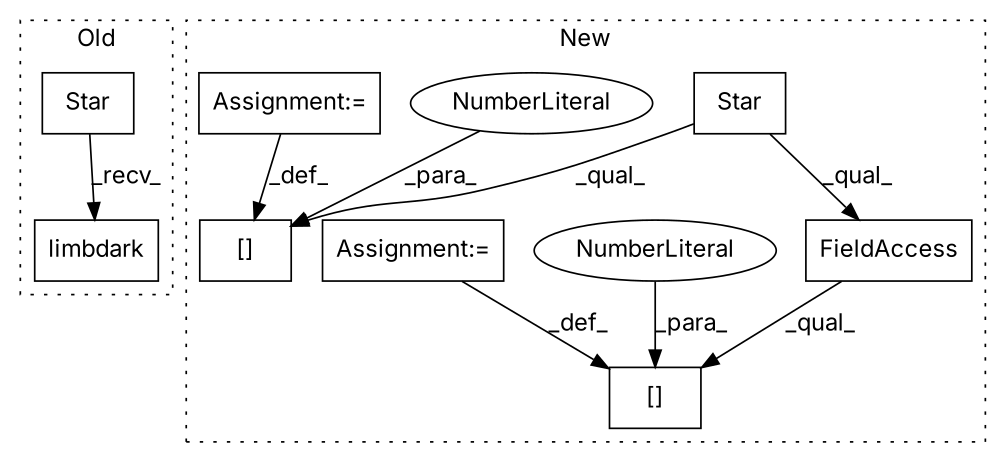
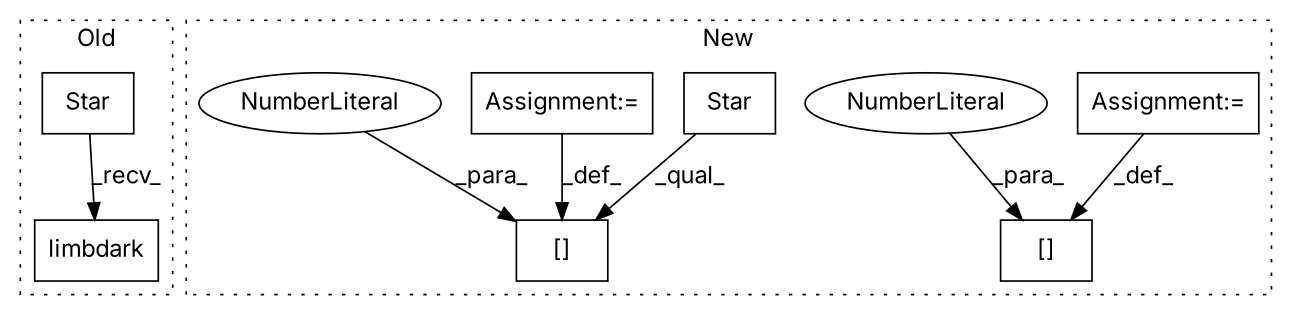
node "FieldAccess": removed
